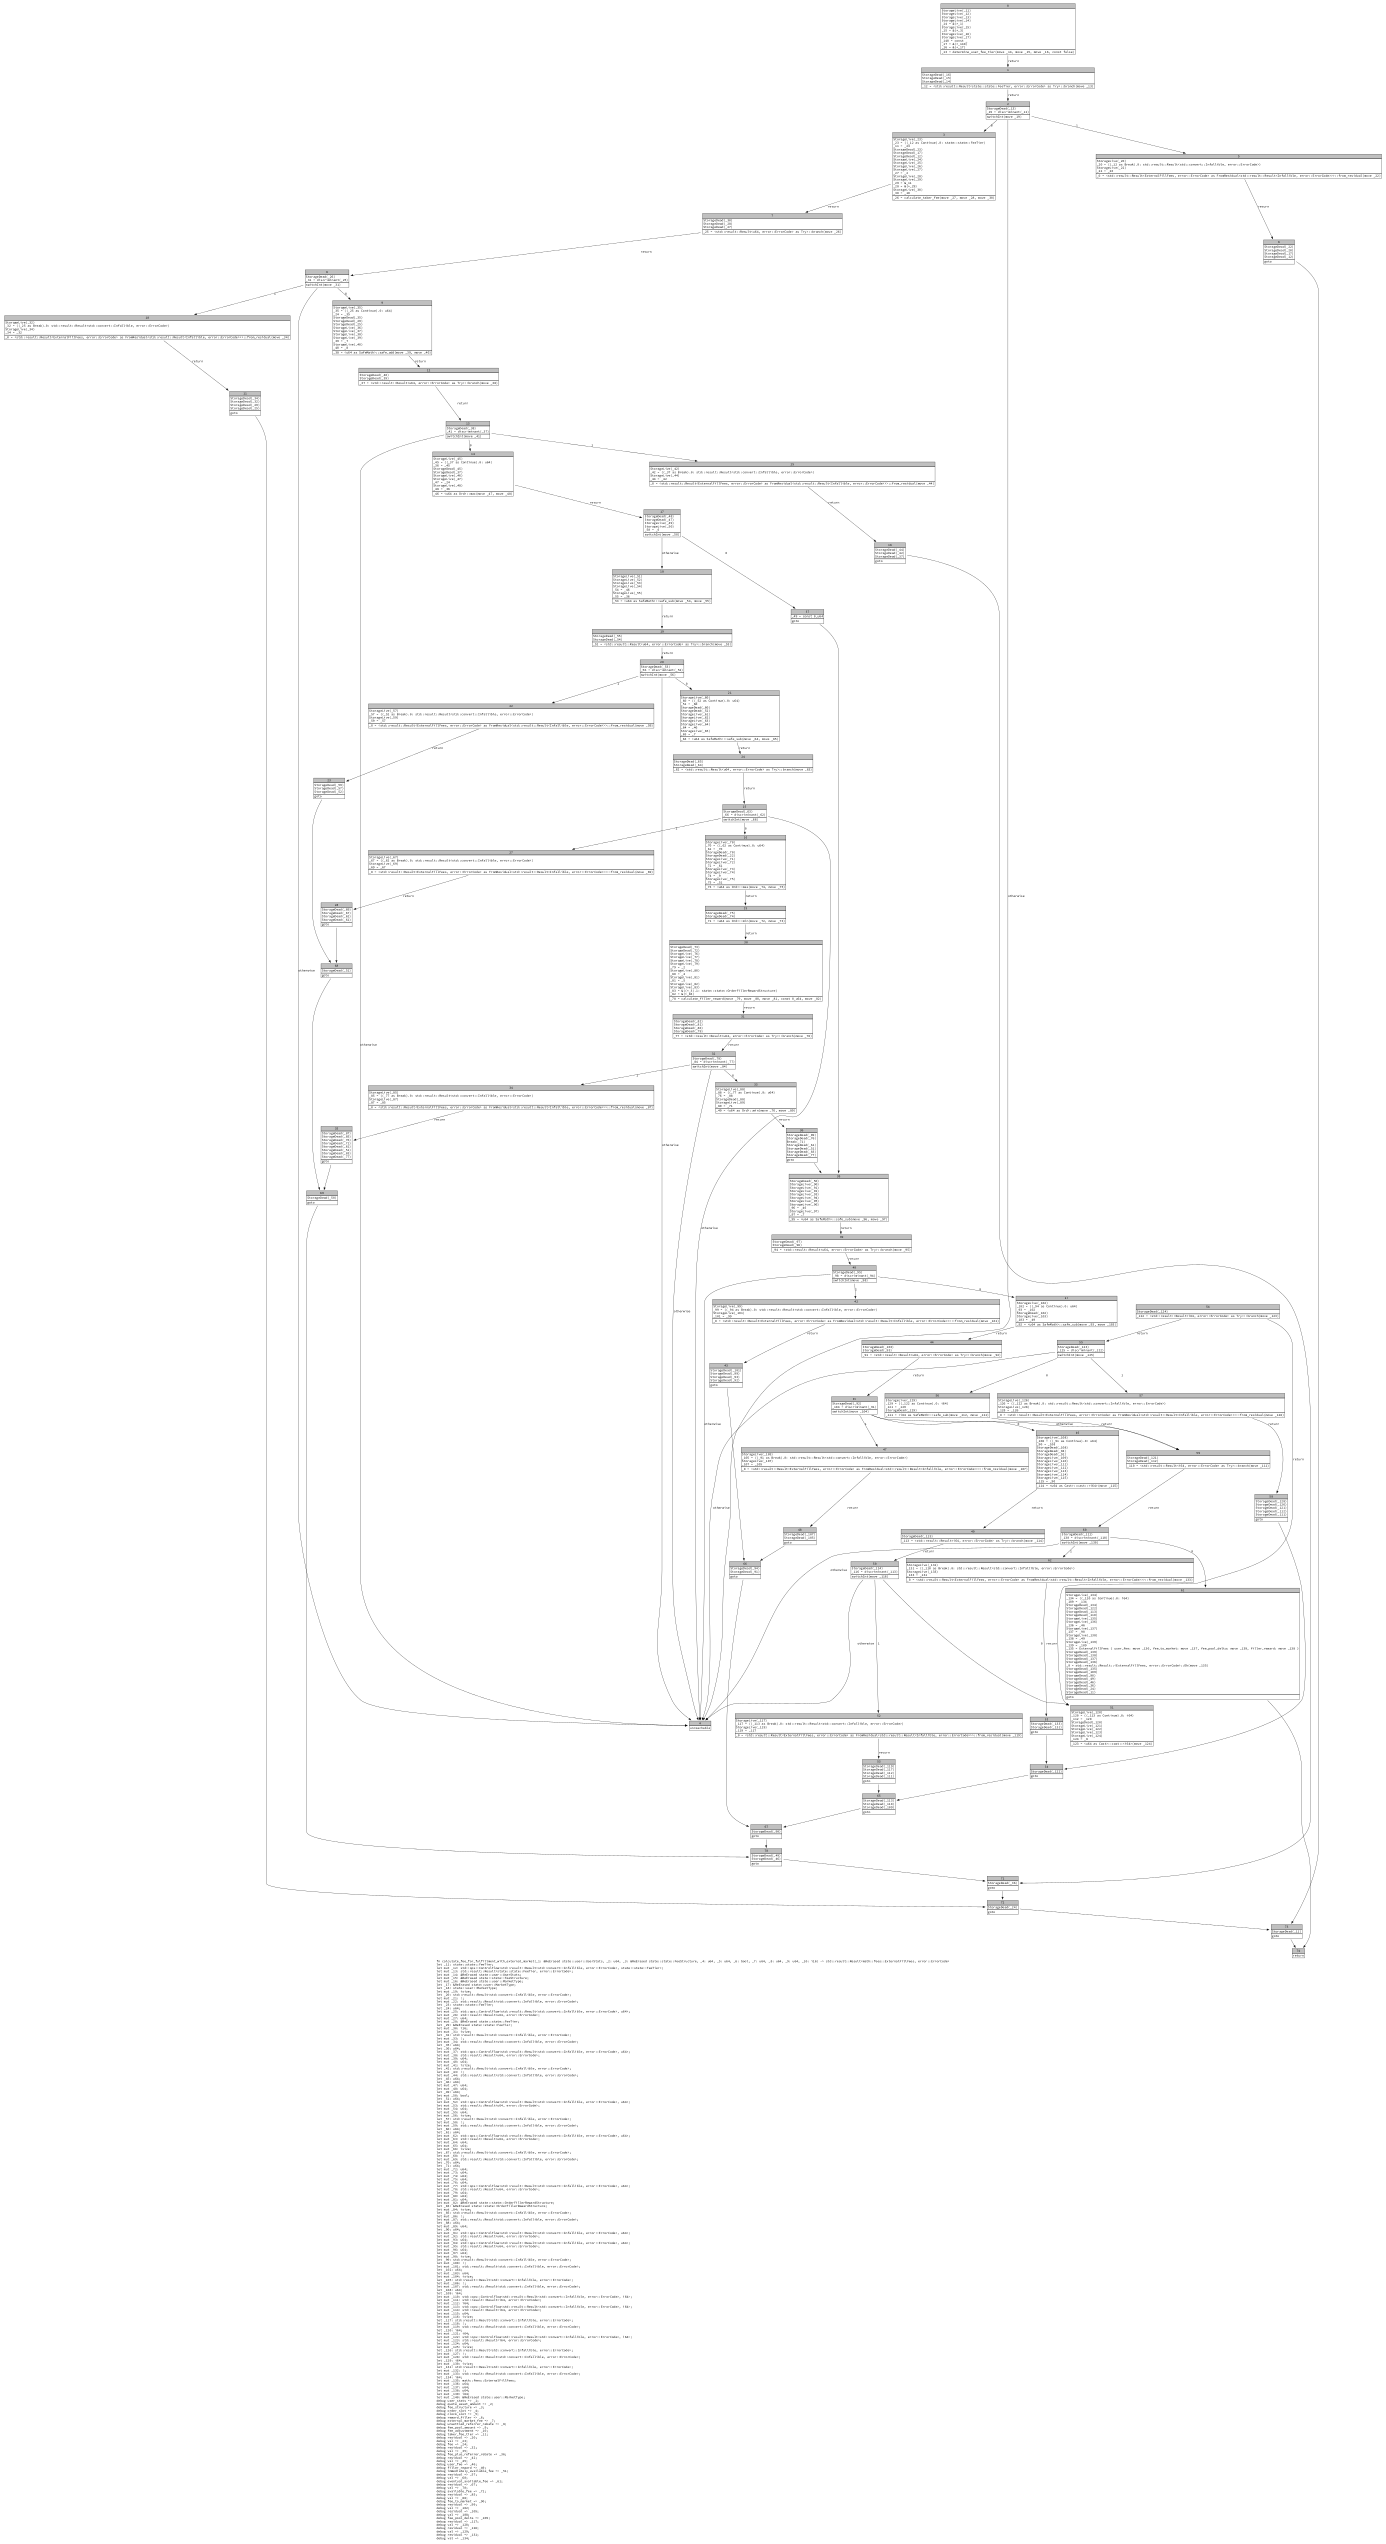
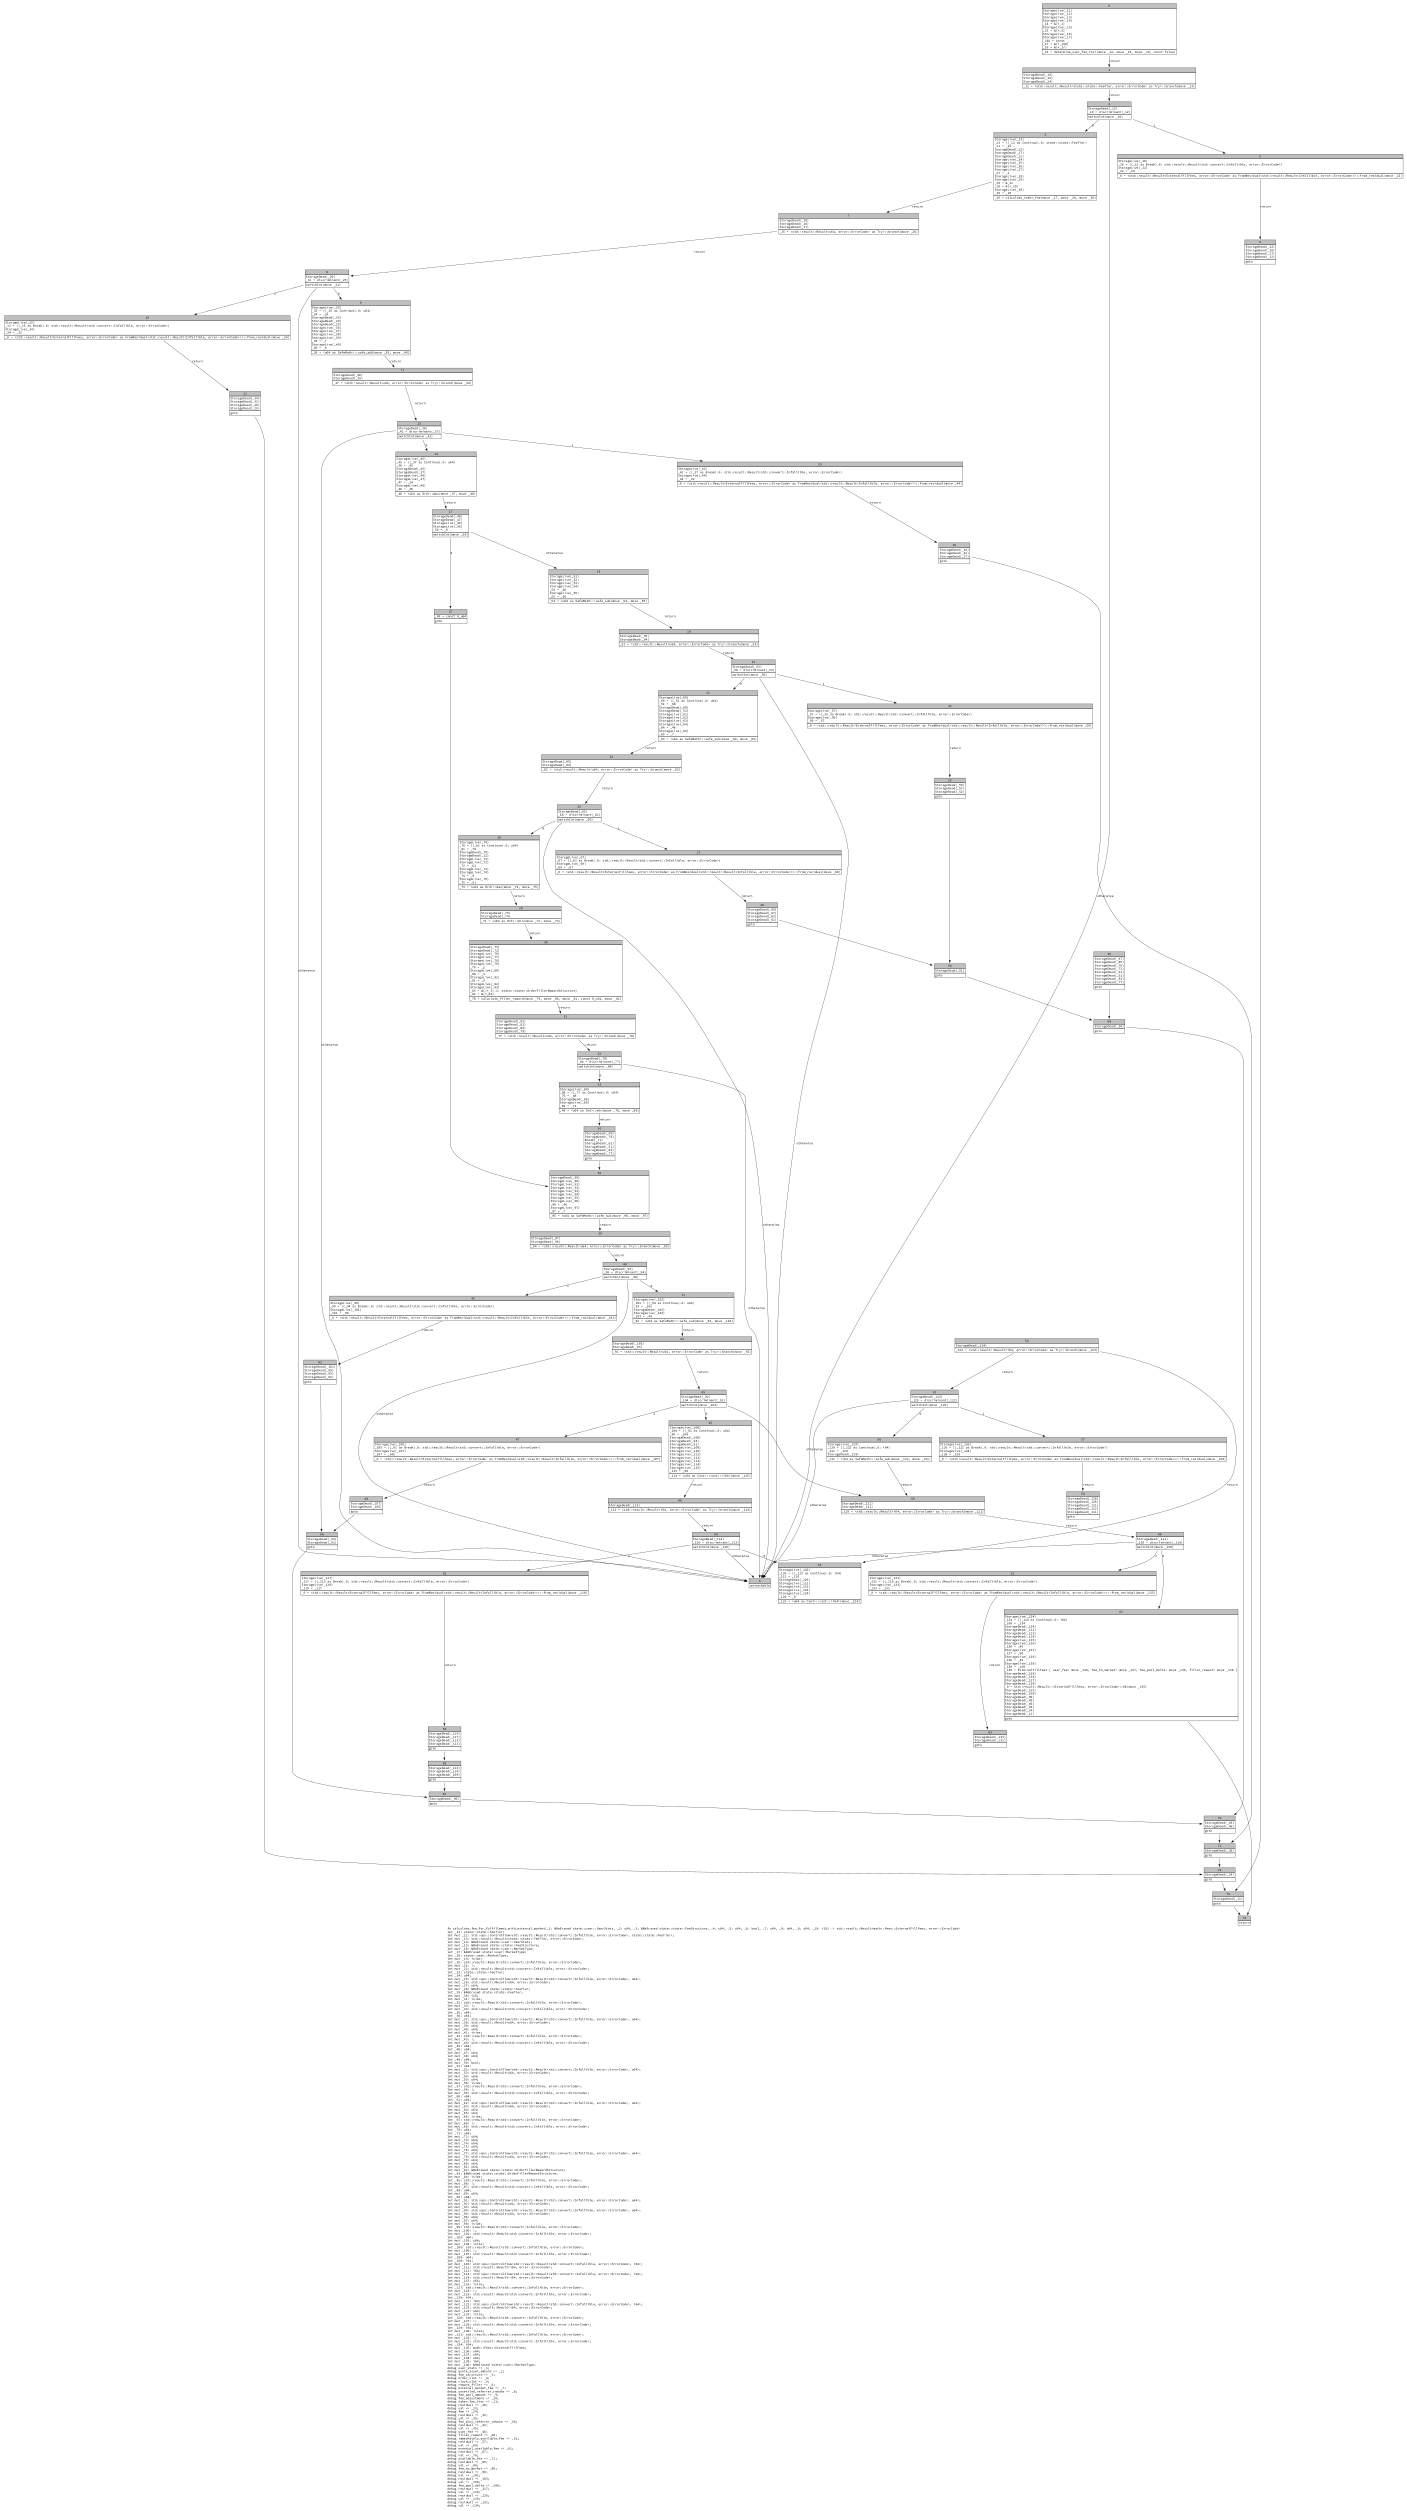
node "34": removed
node "64": removed
